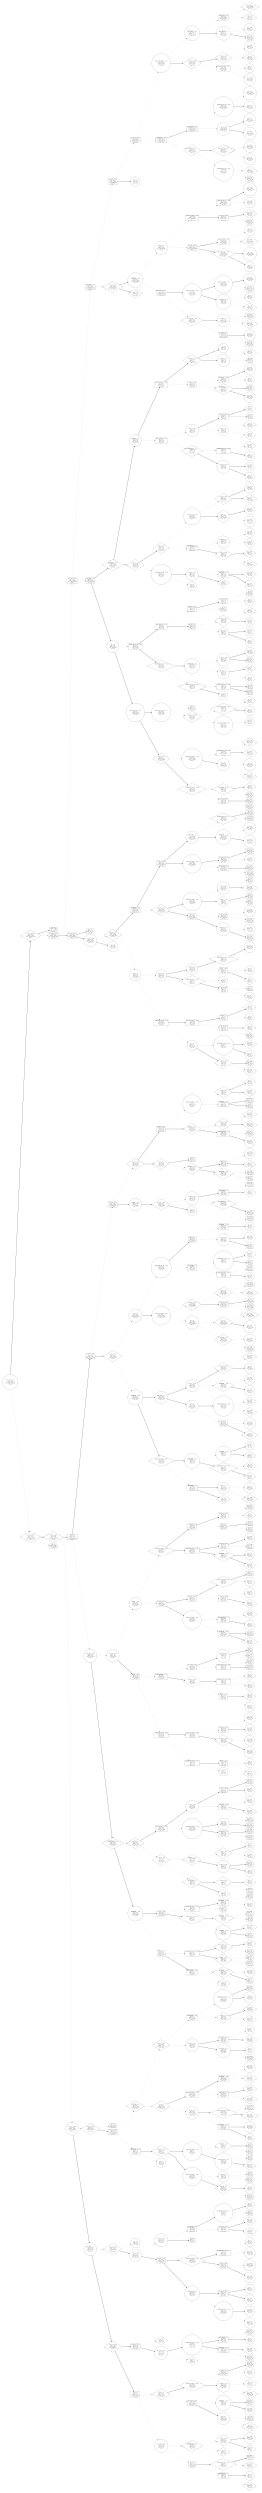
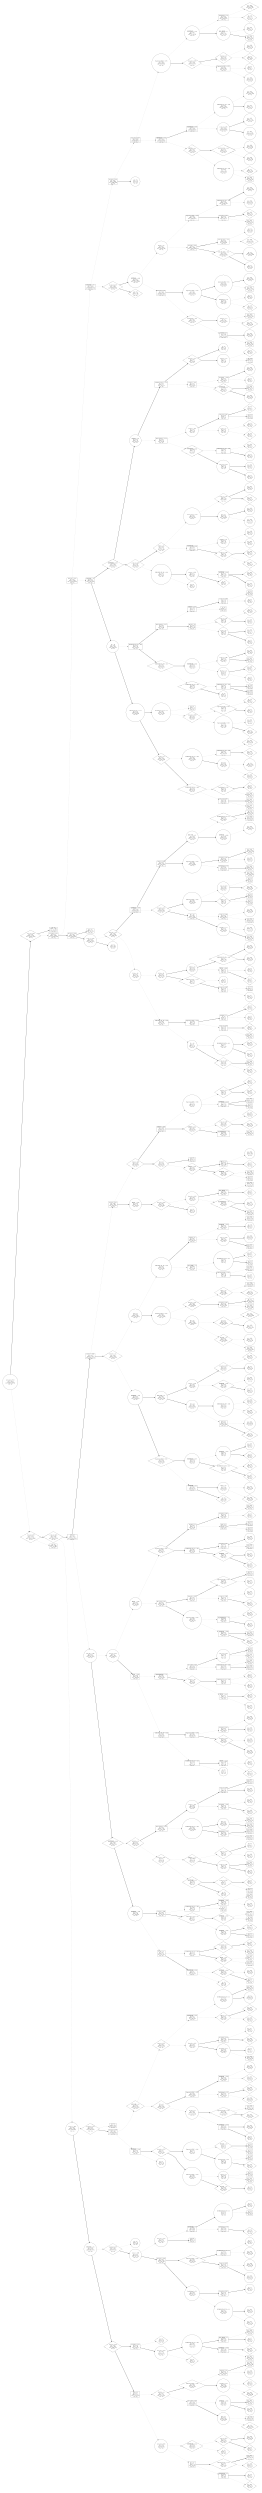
node "gini = 0.0 samples = 446 value = [0, 446] class = pos": added
node "gini = 0.455 samples = 1633 value = [1062, 571] class = neg": removed
node "gini = 0.128 samples = 145 value = [10, 135] class = pos": added
node "gini = 0.446 samples = 182 value = [61, 121] class = pos": removed
node "gini = 0.236 samples = 176 value = [152, 24] class = neg": added
node "gini = 0.476 samples = 182 value = [71, 111] class = pos": removed
node "gini = 0.117 samples = 96 value = [90, 6] class = neg": removed
node "gini = 0.494 samples = 47 value = [21, 26] class = pos": removed
